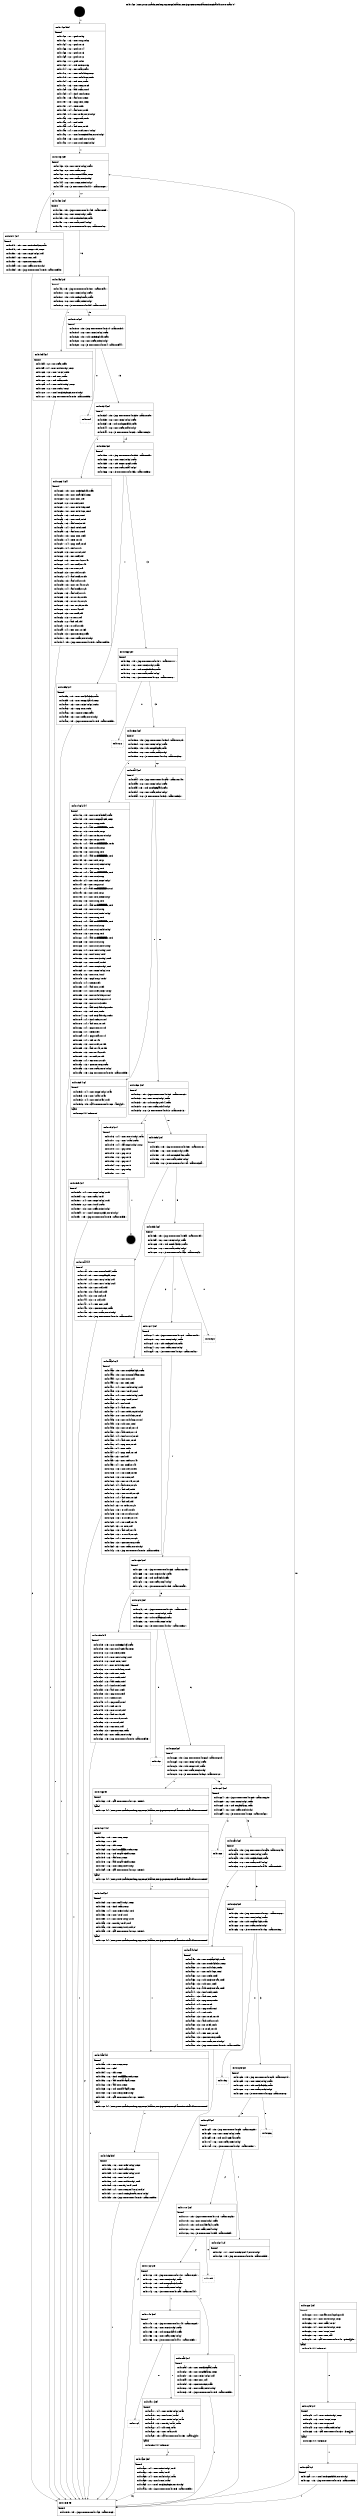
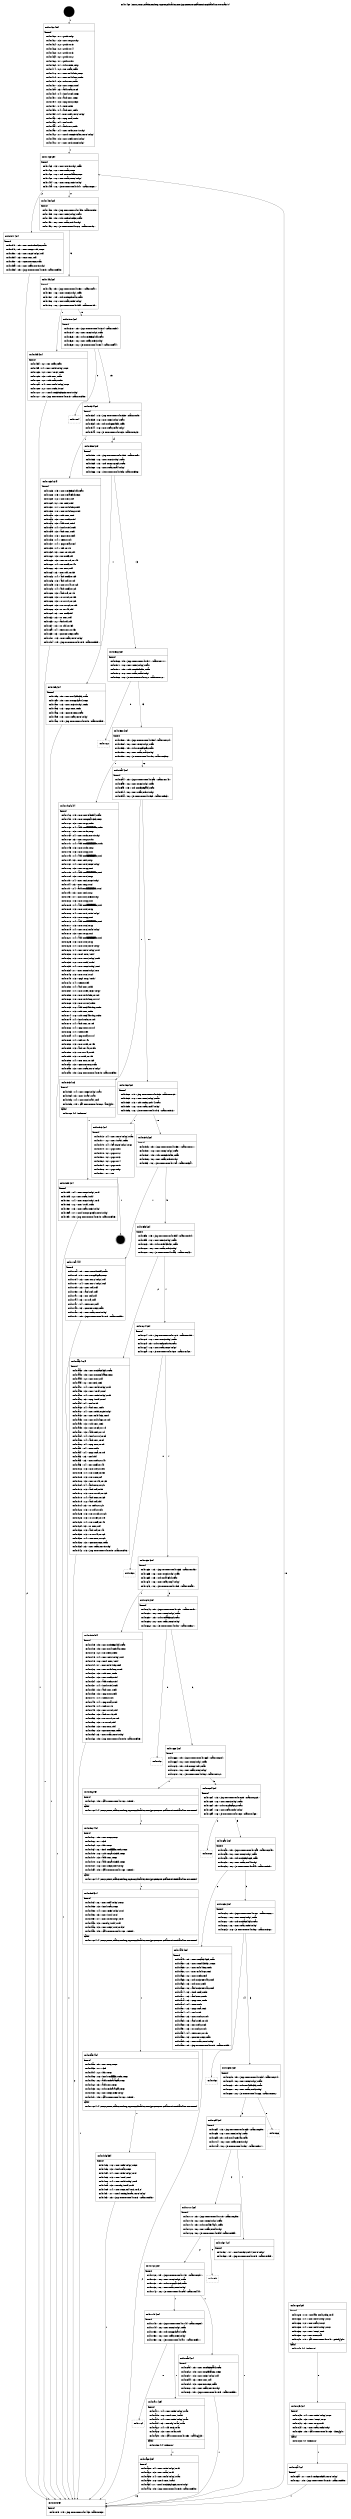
edge "0x4015f8 [28]" -> "0x401920": now "0x401614 [28]" -> "0x401920"
edge "0x4016bc [28]" -> "0x401de2": label " 0" -> " 14"
